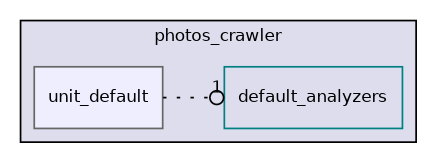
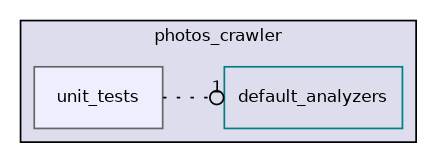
node "unit_default": label "unit_default" -> "unit_tests"
